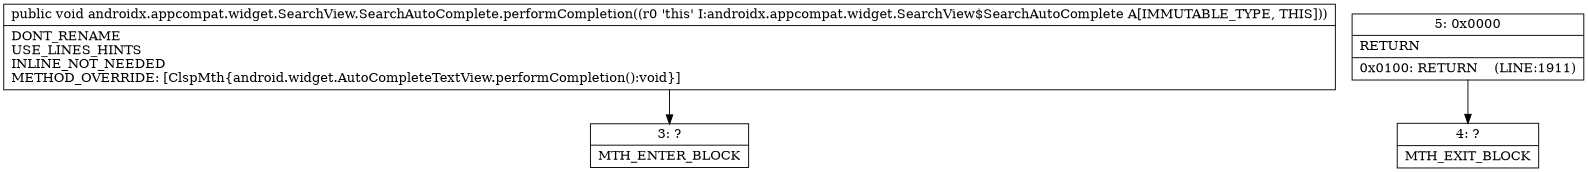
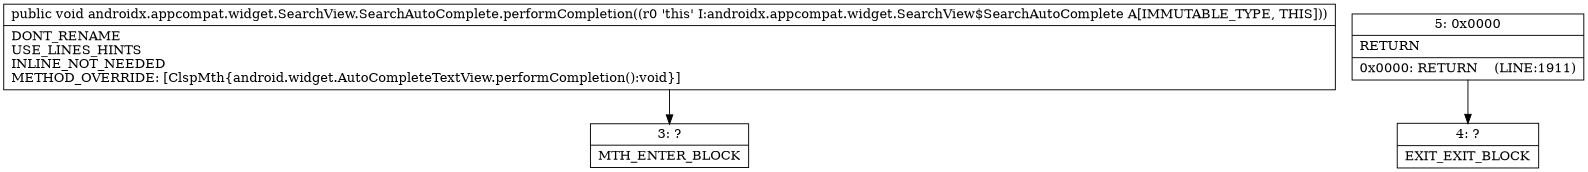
node "5: 0x0000": text "0x0100: RETURN    (LINE:1911)" -> "0x0000: RETURN    (LINE:1911)"
node "4: ?": text "MTH_EXIT_BLOCK" -> "EXIT_EXIT_BLOCK"
